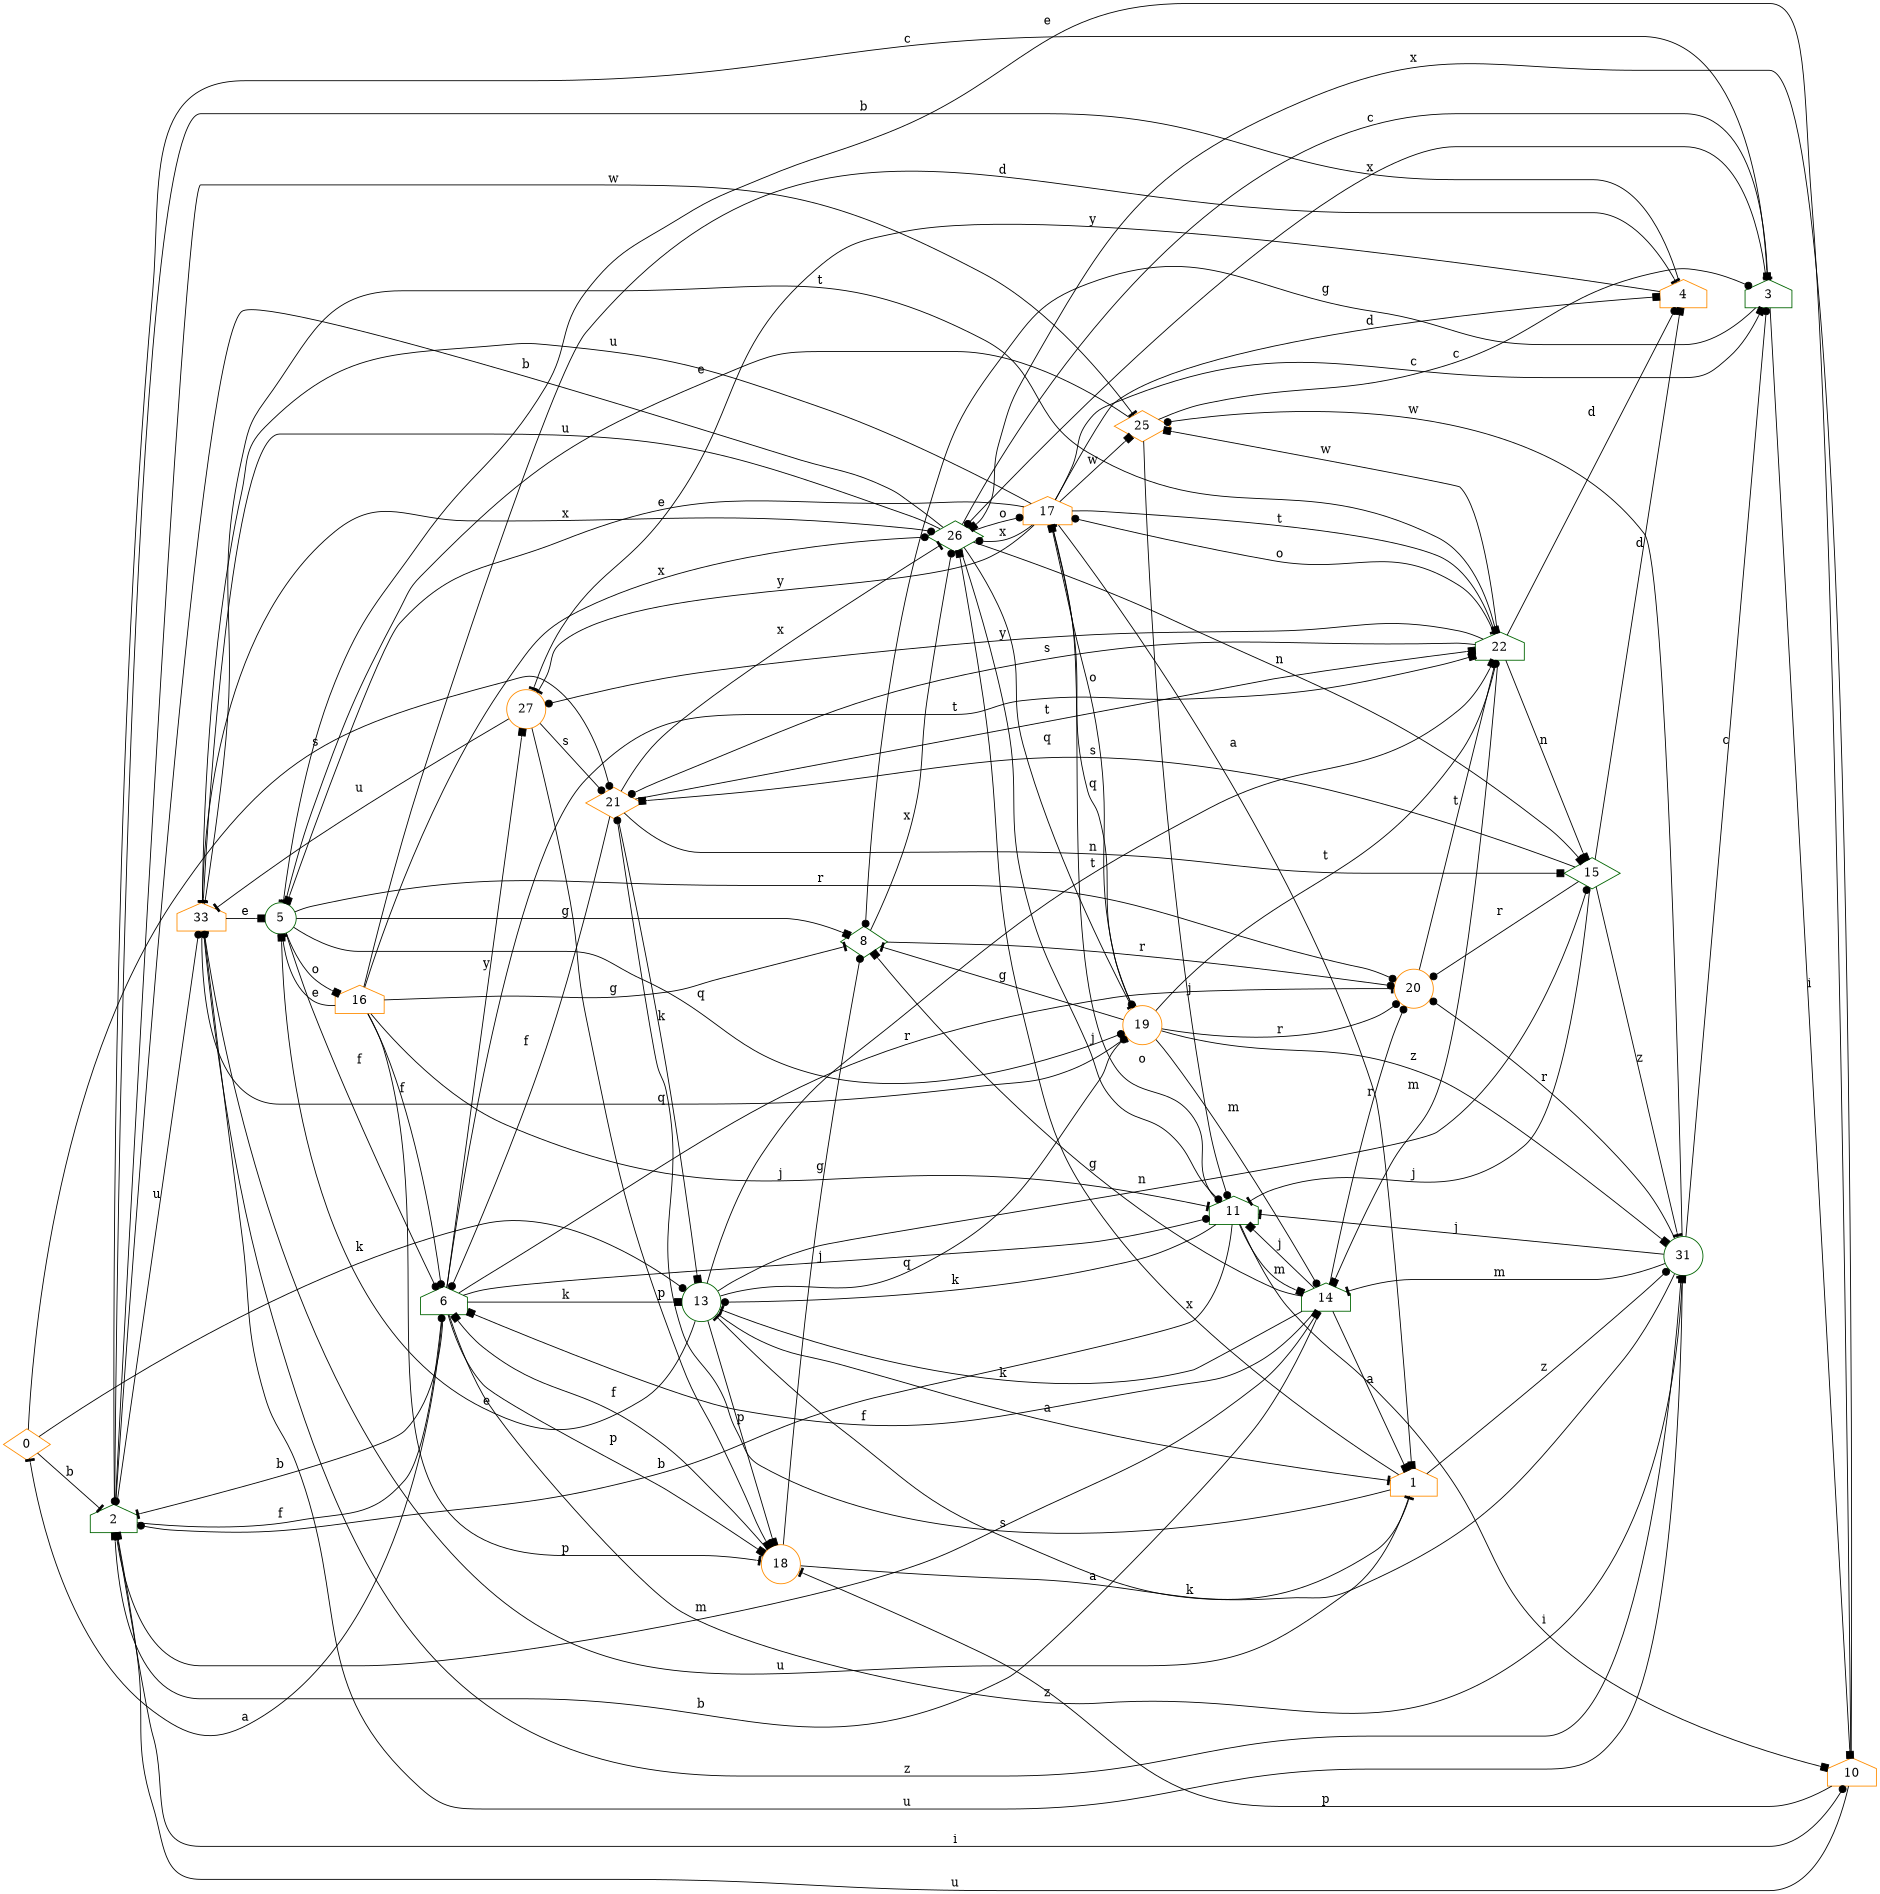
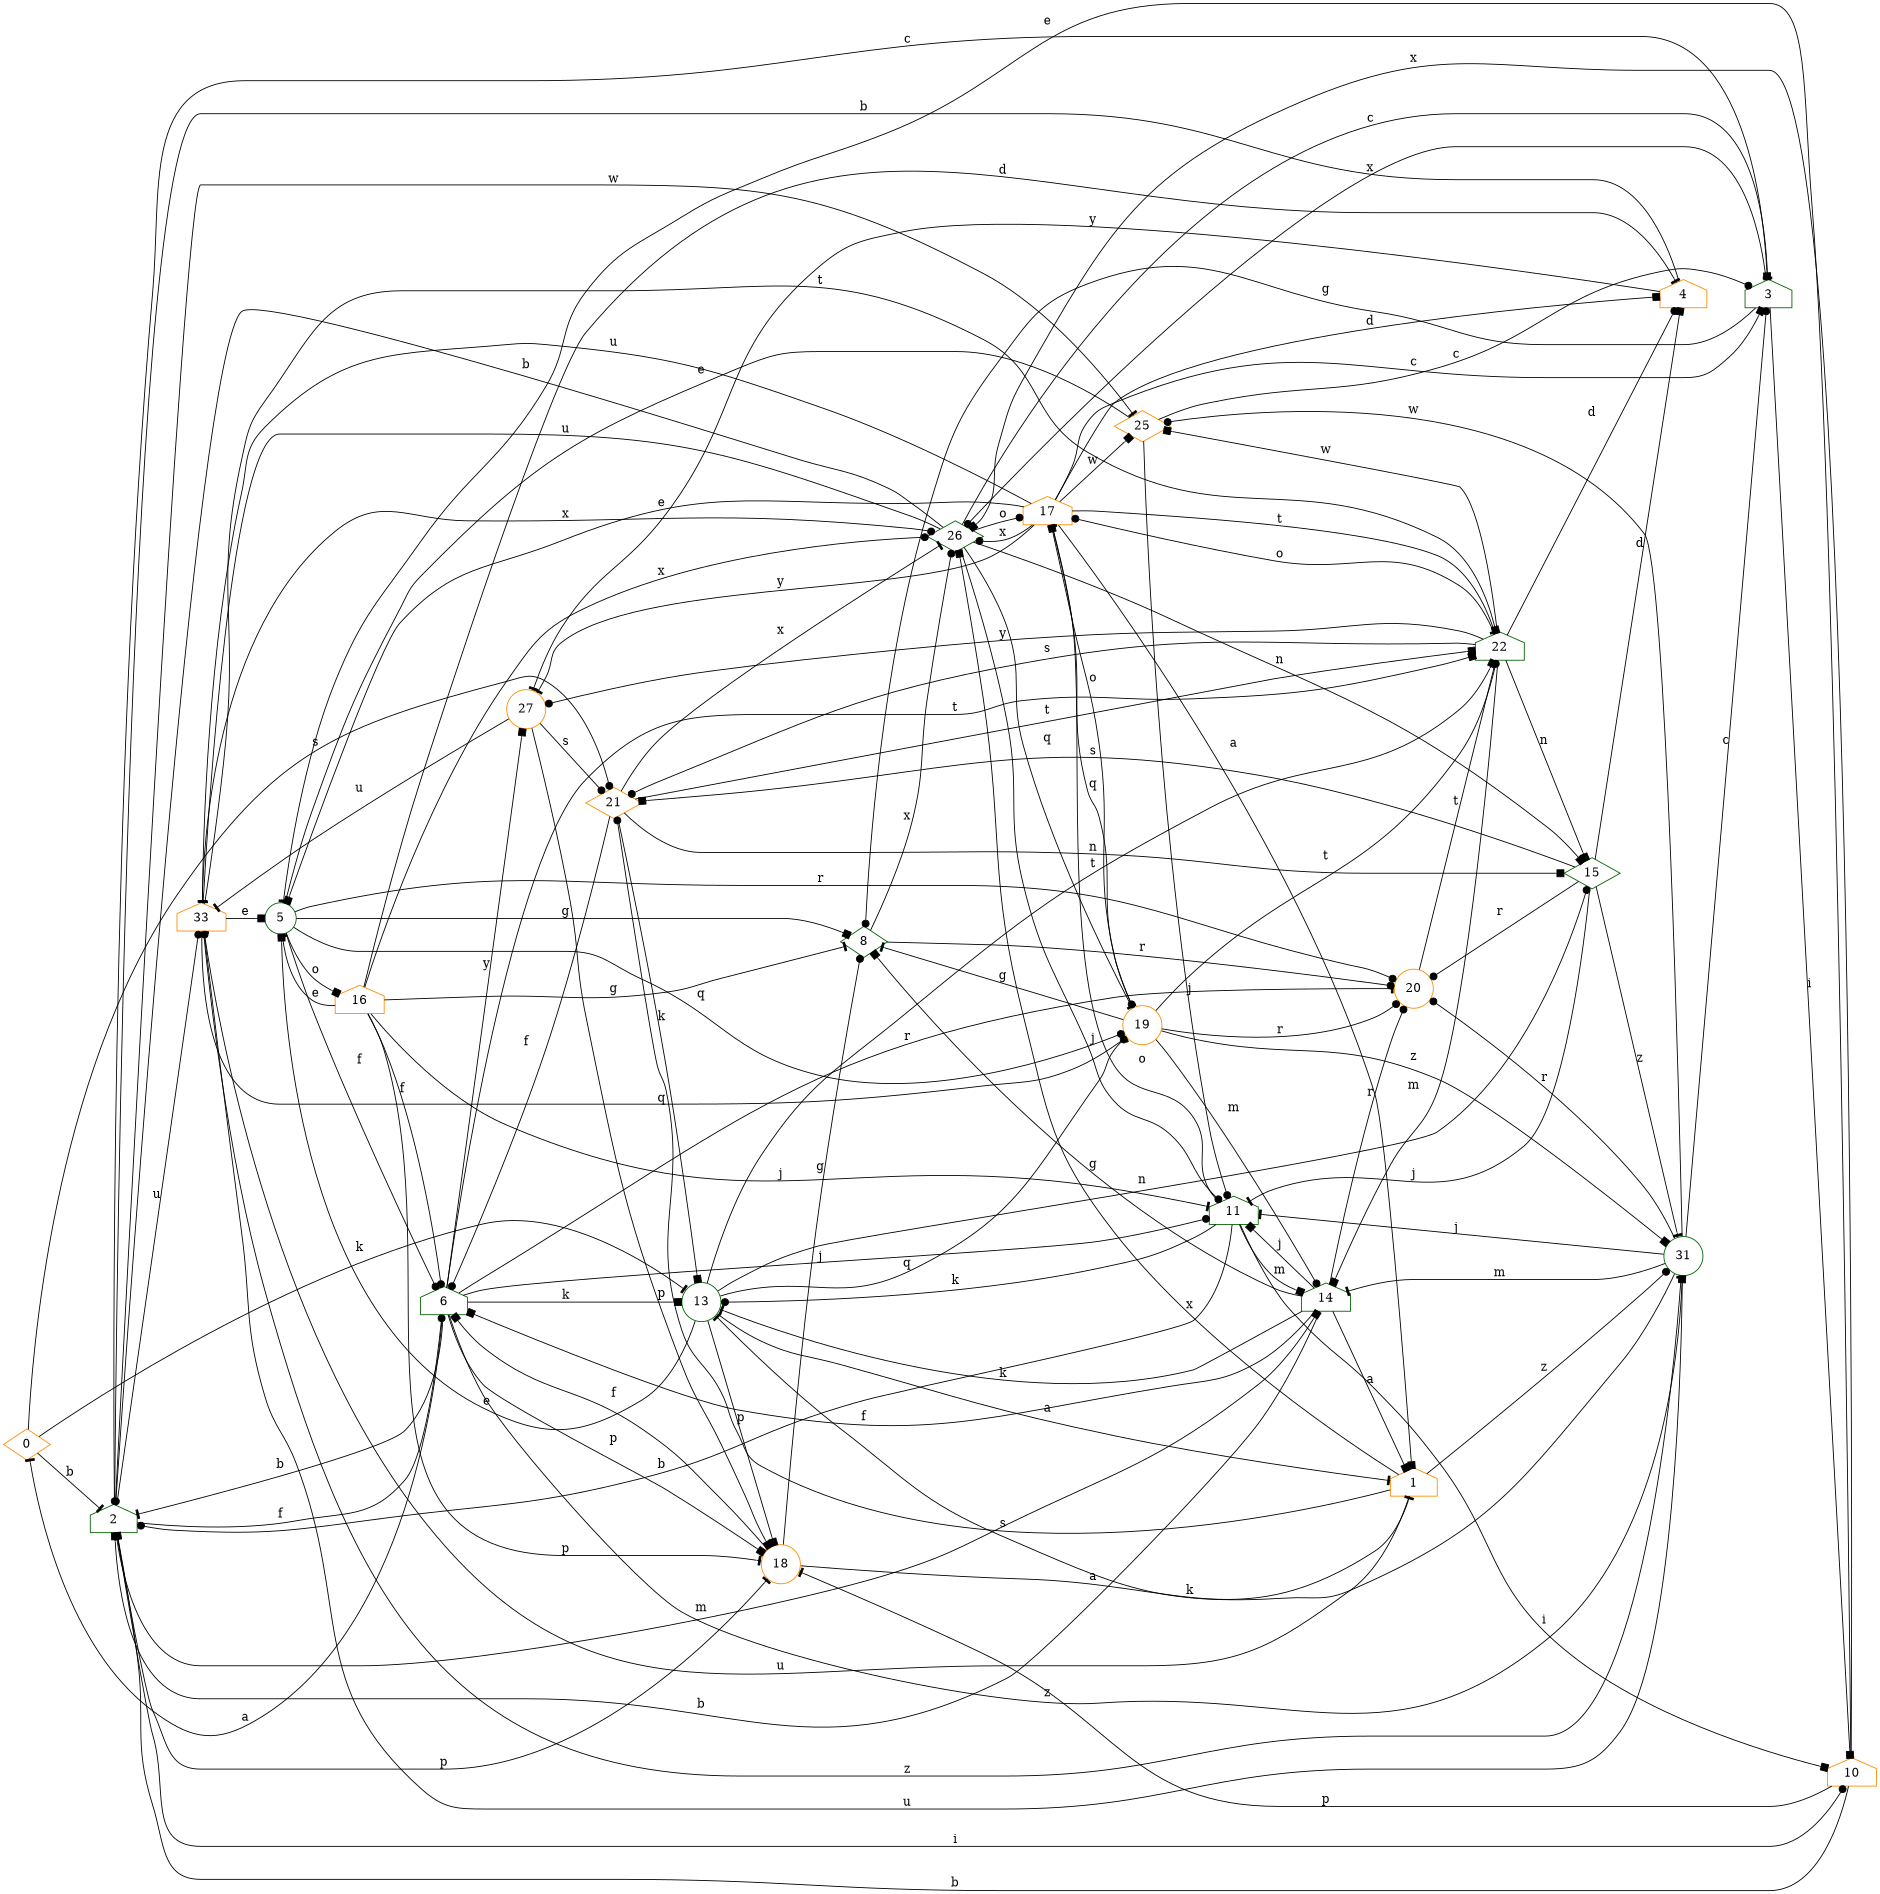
edge "0" -> "13": arrowhead dot -> tee
edge "2" -> "18": added, label "p"
edge "10" -> "2": label "u" -> "b"
